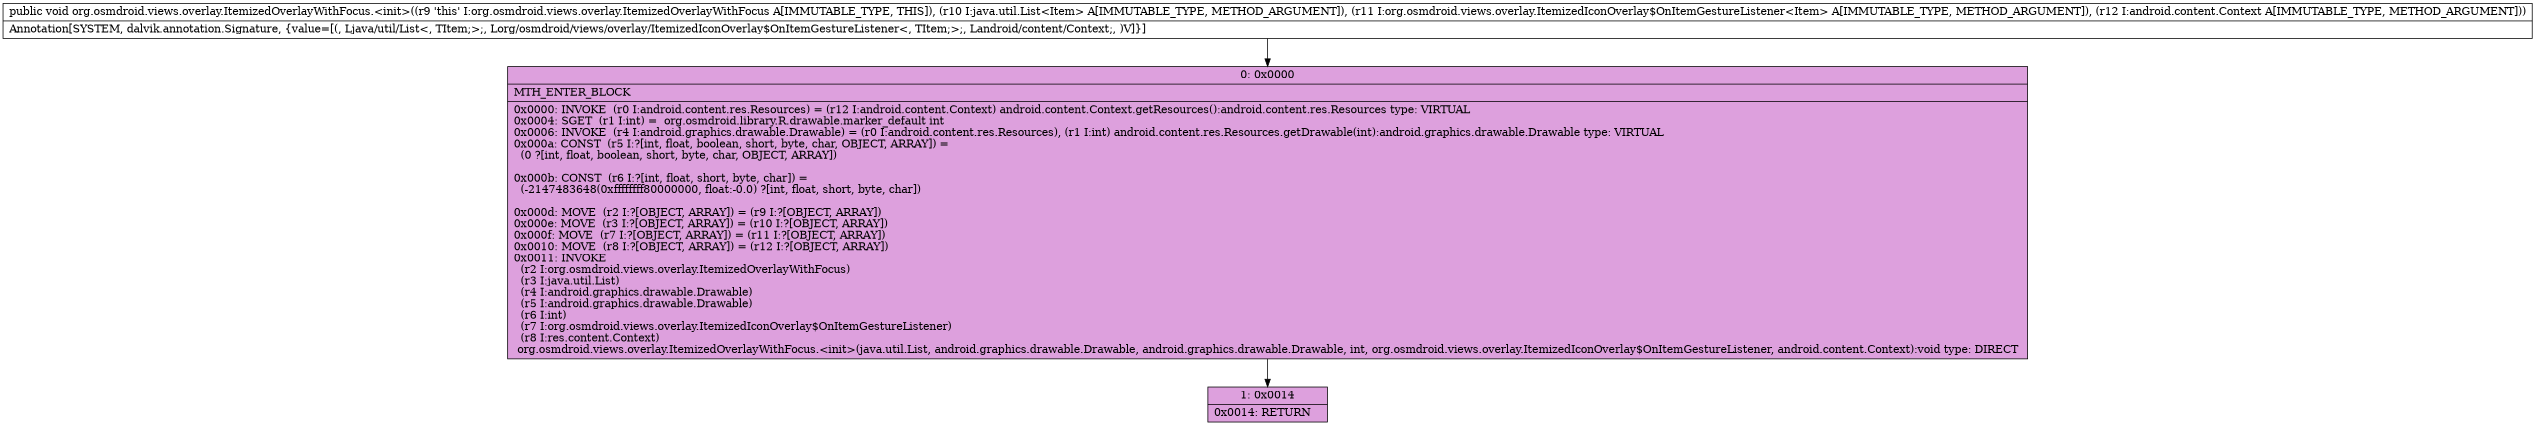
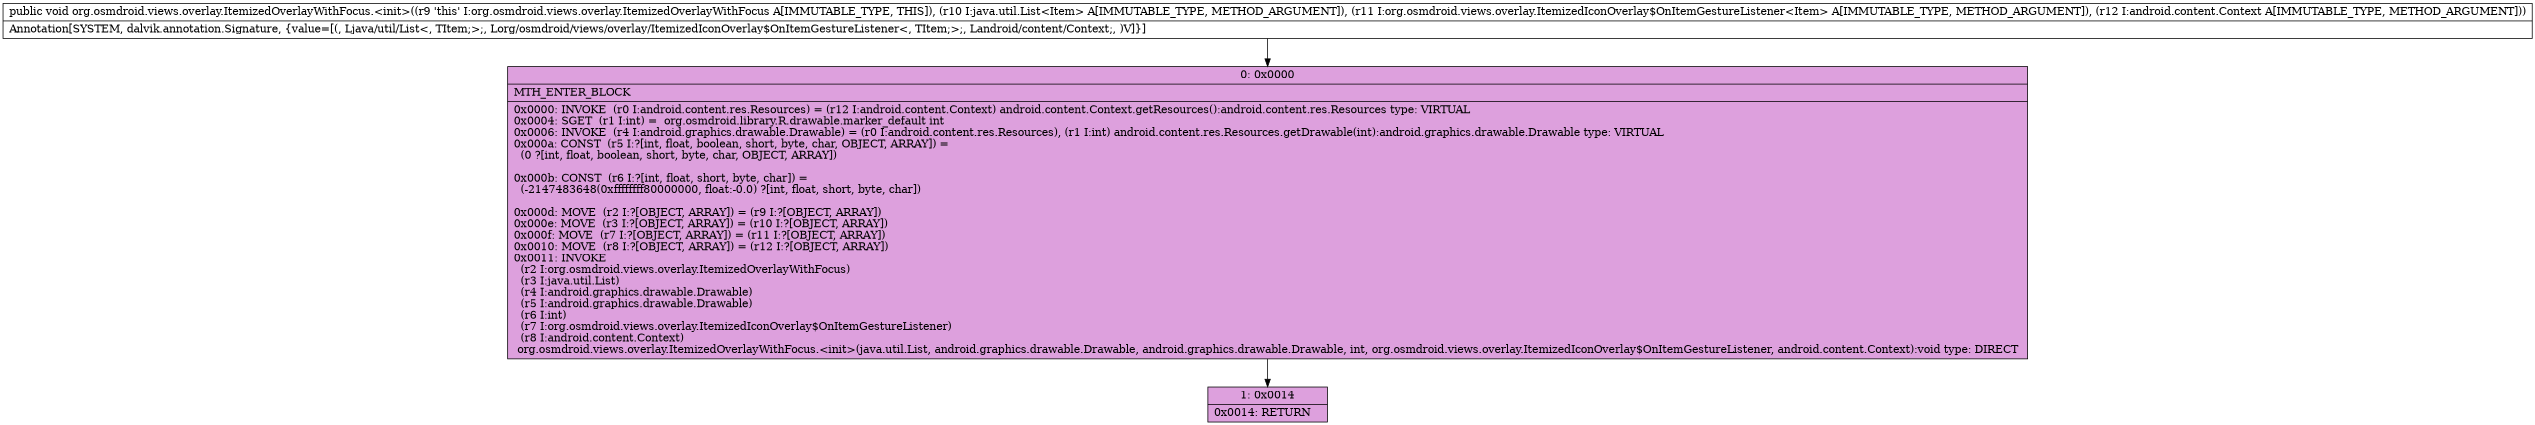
node "0: 0x0000": text "(r8 I:res.content.Context)" -> "(r8 I:android.content.Context)"
